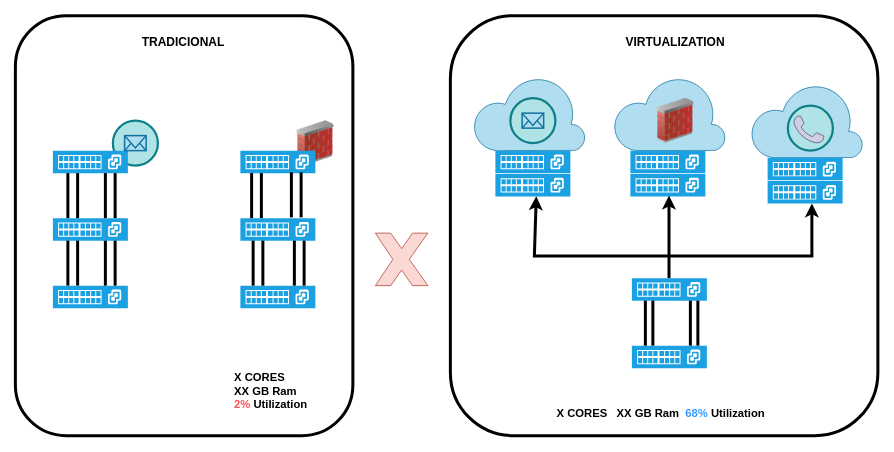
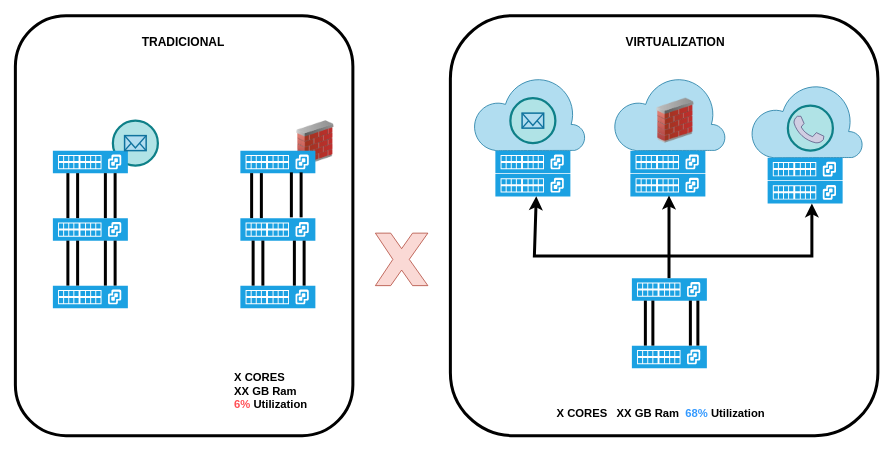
node "X CORES XX GB Ram 2% Utilization": label "X CORES XX GB Ram 2% Utilization" -> "X CORES XX GB Ram 6% Utilization"
